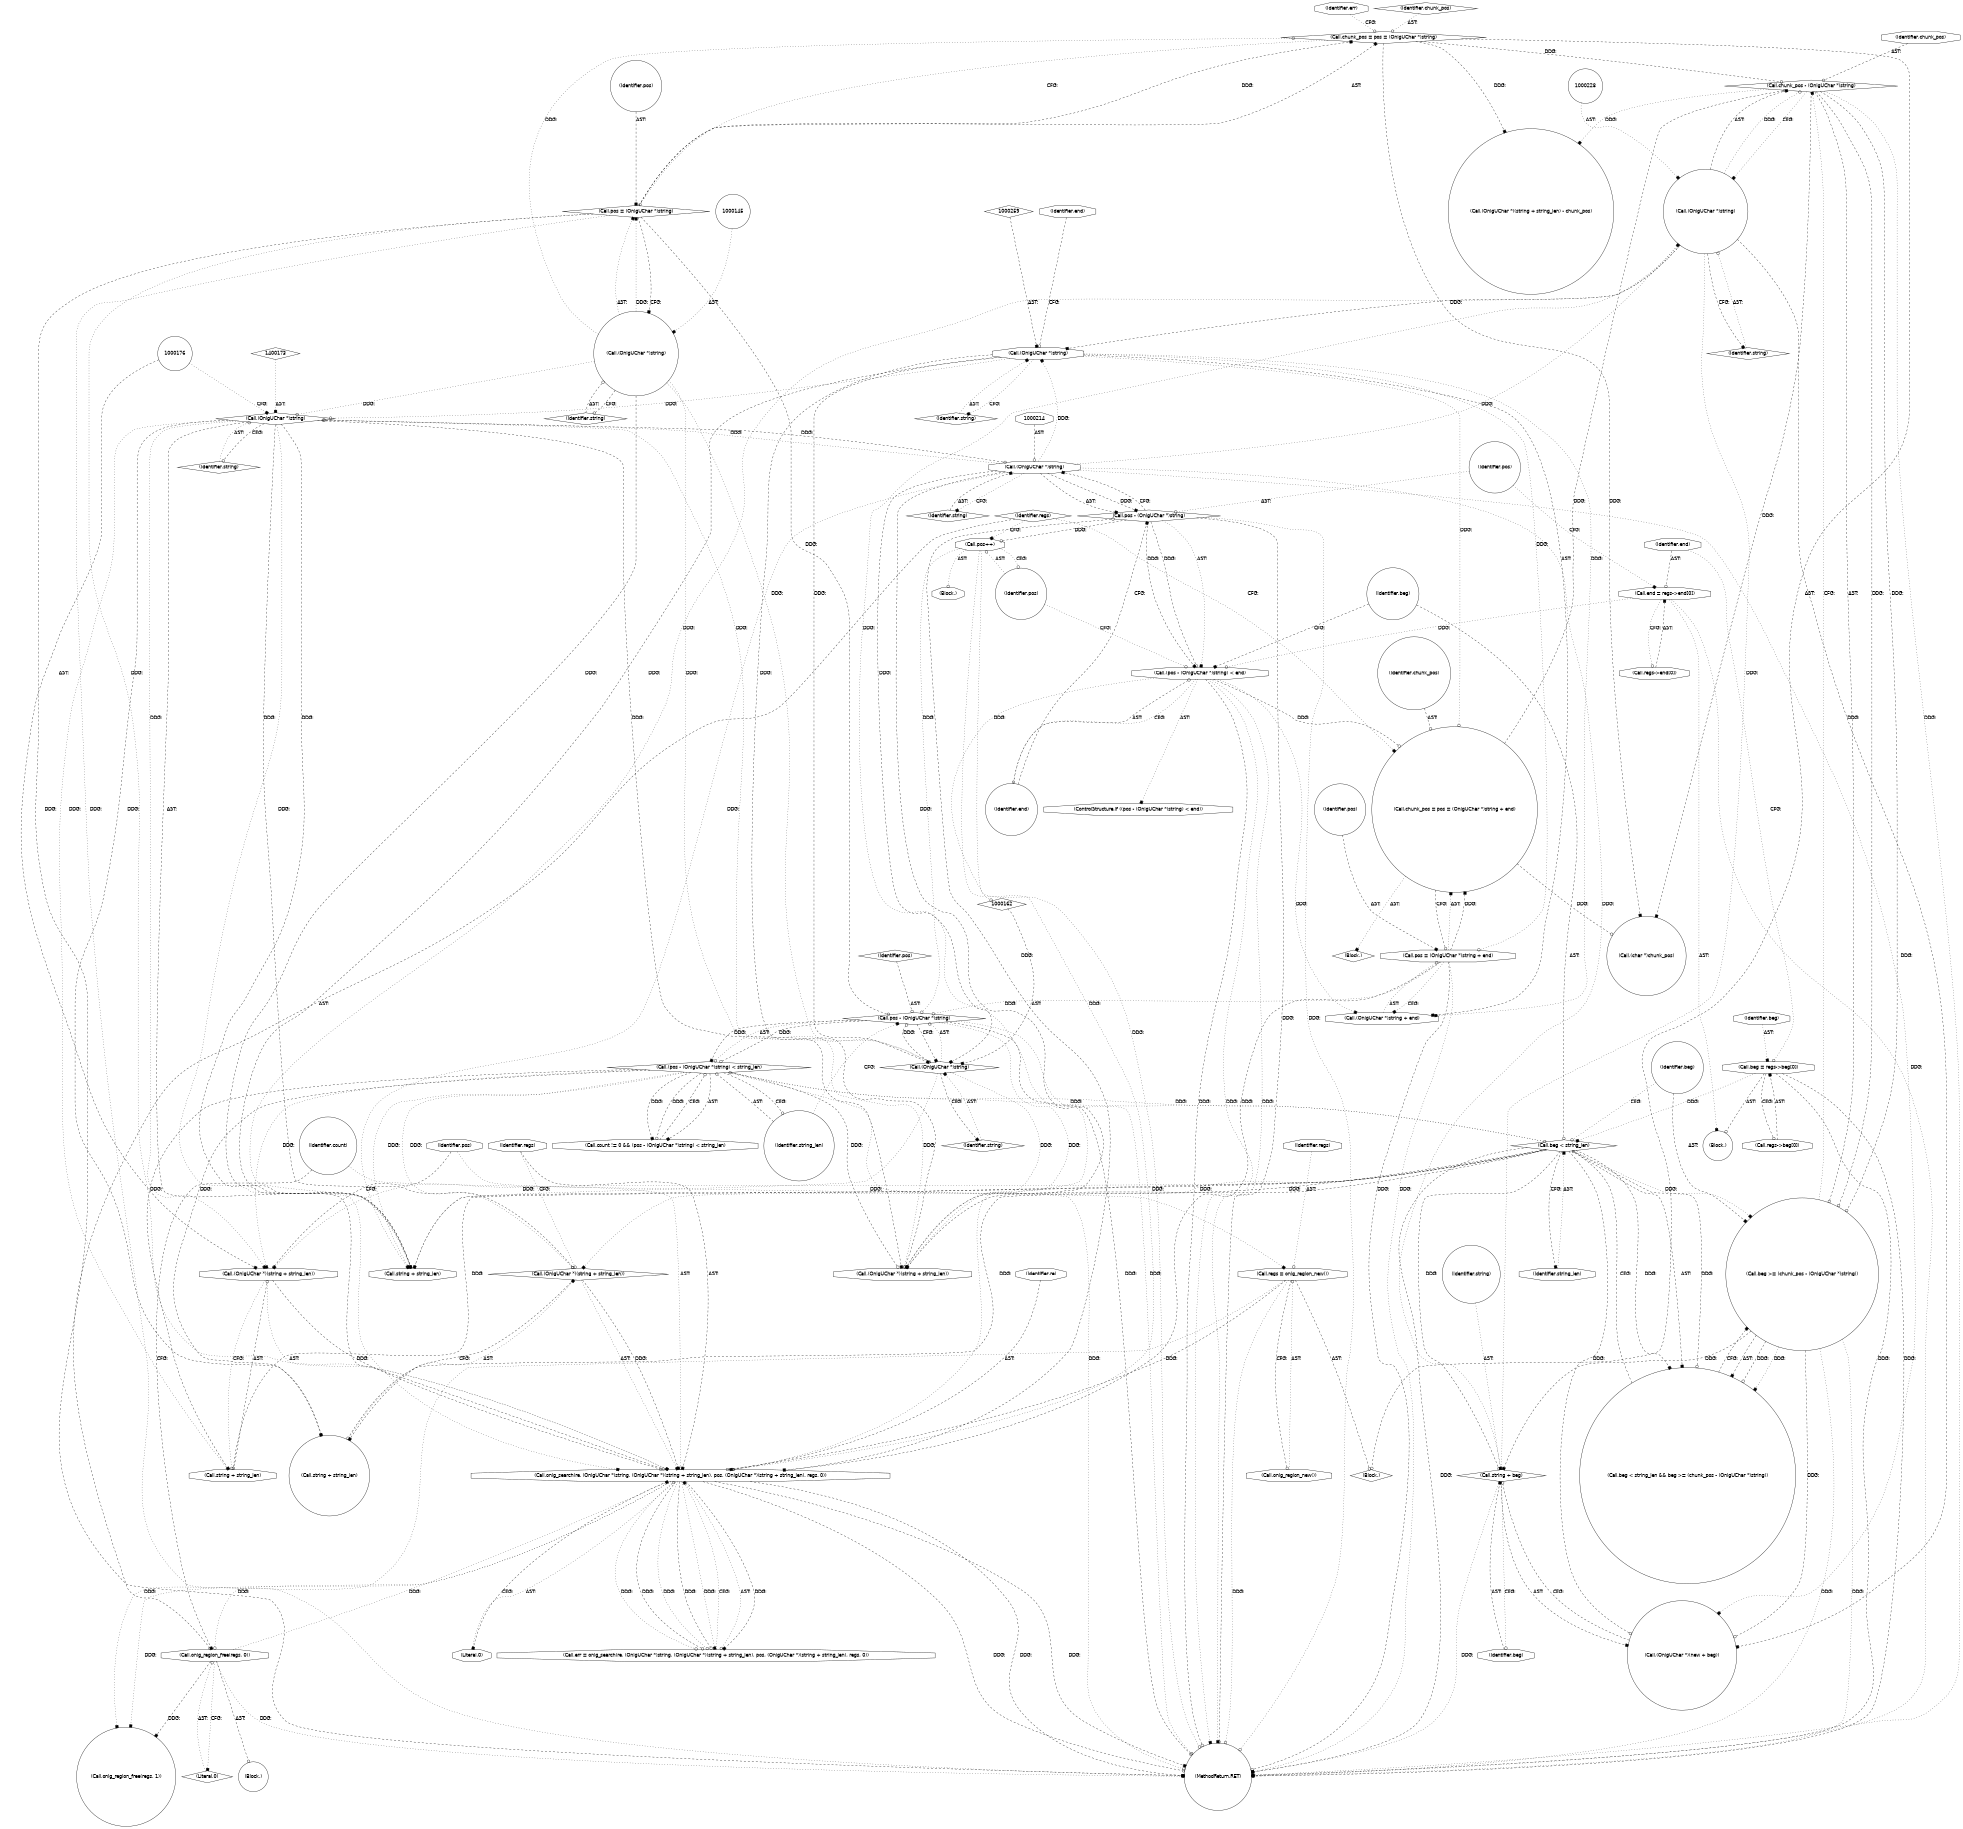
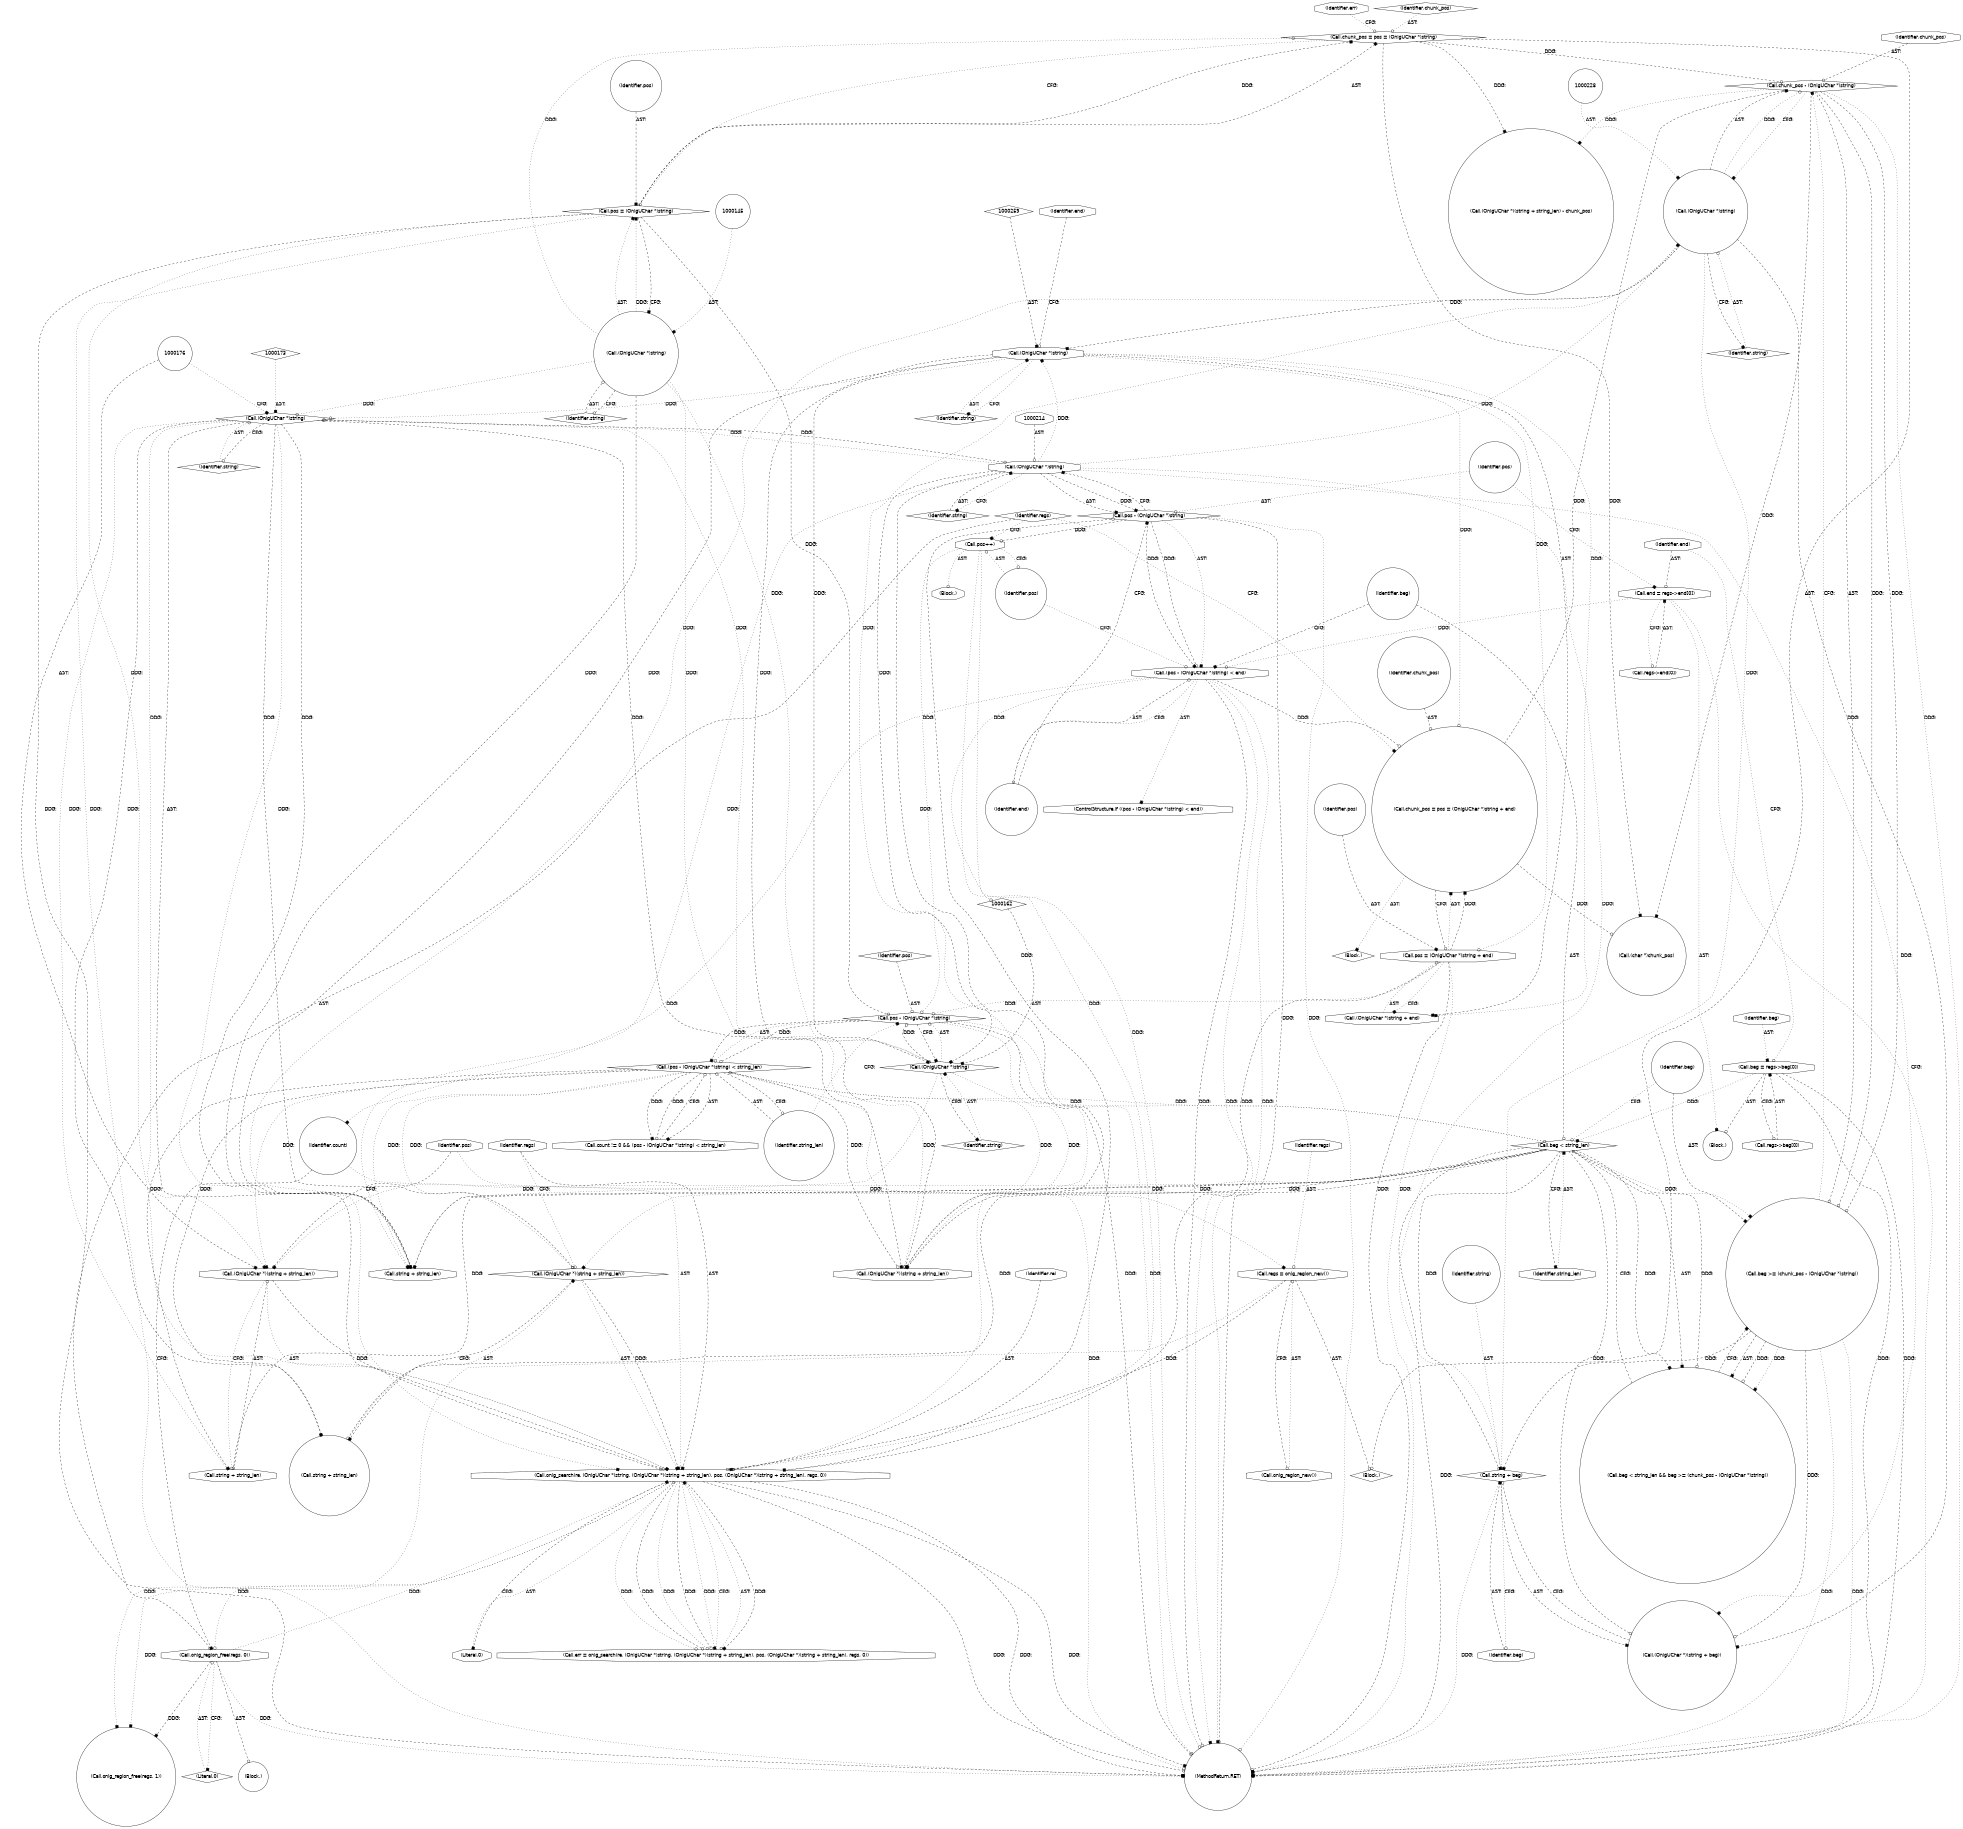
node "1400173": label "1400173" -> "1000173"
edge "(Call,(pos - (OnigUChar *)string) < end)" -> "(Call,(OnigUChar *)string + end)": now "(Call,(pos - (OnigUChar *)string) < end)" -> "(Identifier,count)"
edge "(Call,end = regs->end[0])" -> "(MethodReturn,RET)": label "DDG: " -> "CFG: "
edge "(Call,regs = onig_region_new())" -> "(MethodReturn,RET)": removed, label "DDG:"
node "(Call,(OnigUChar *)(new + beg))": label "(Call,(OnigUChar *)(new + beg))" -> "(Call,(OnigUChar *)(string + beg))"
